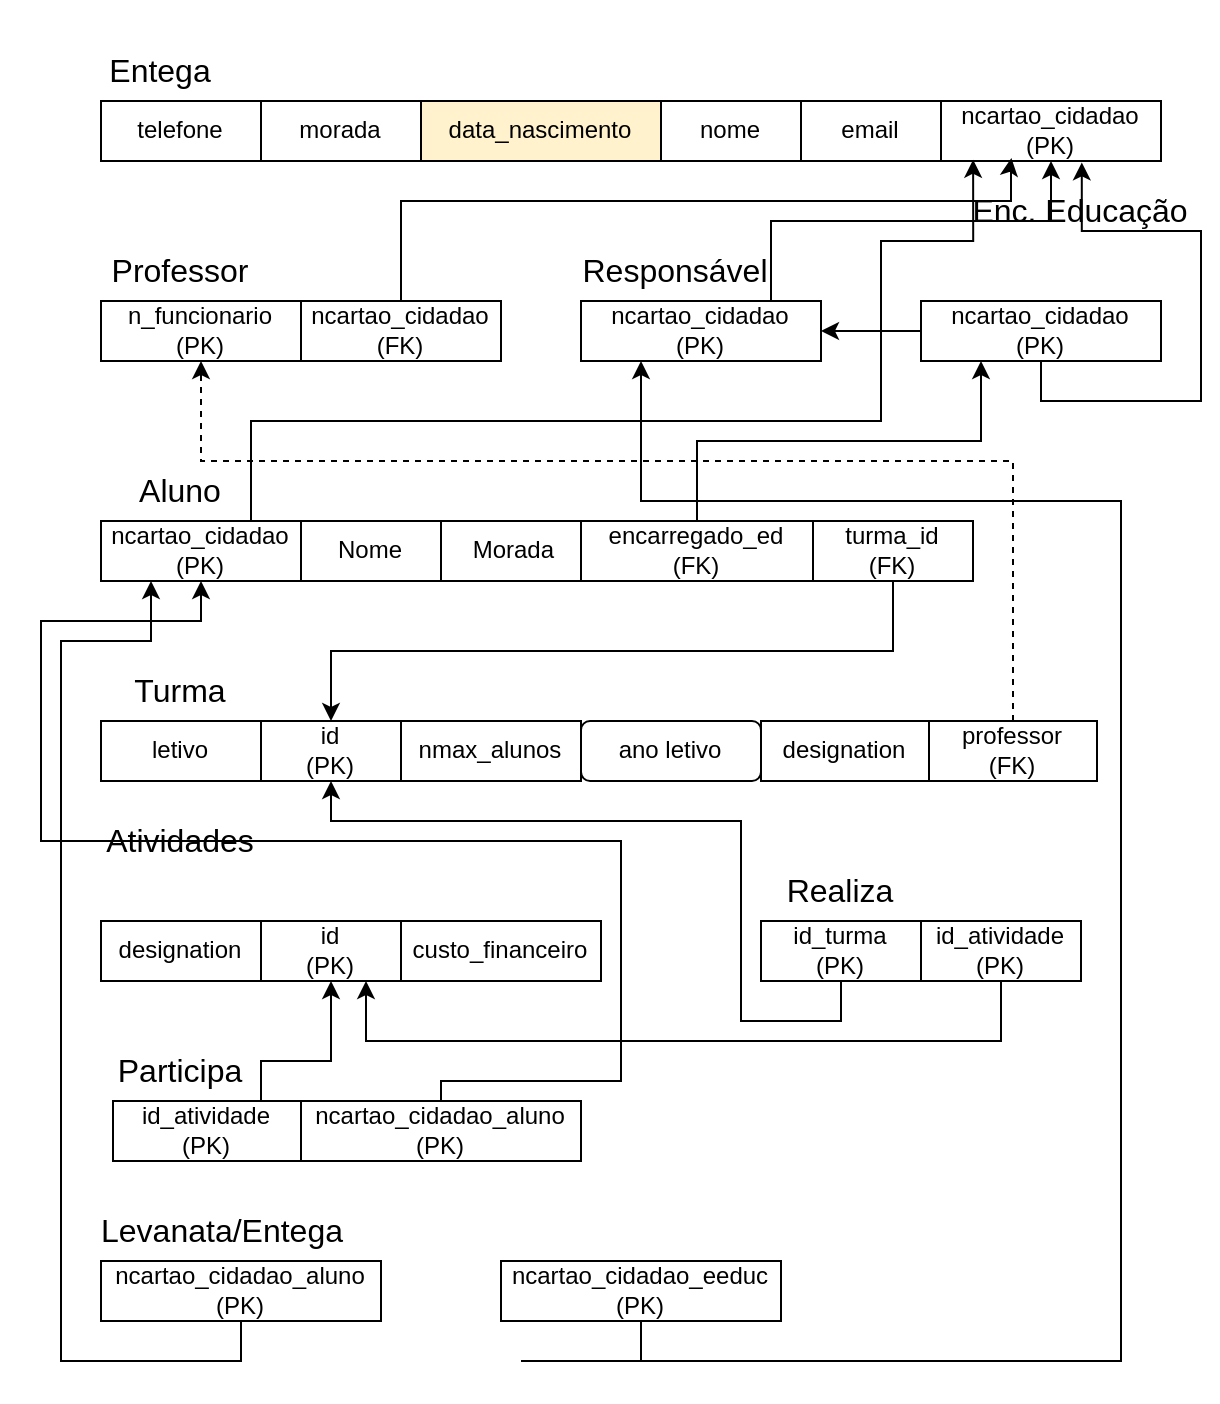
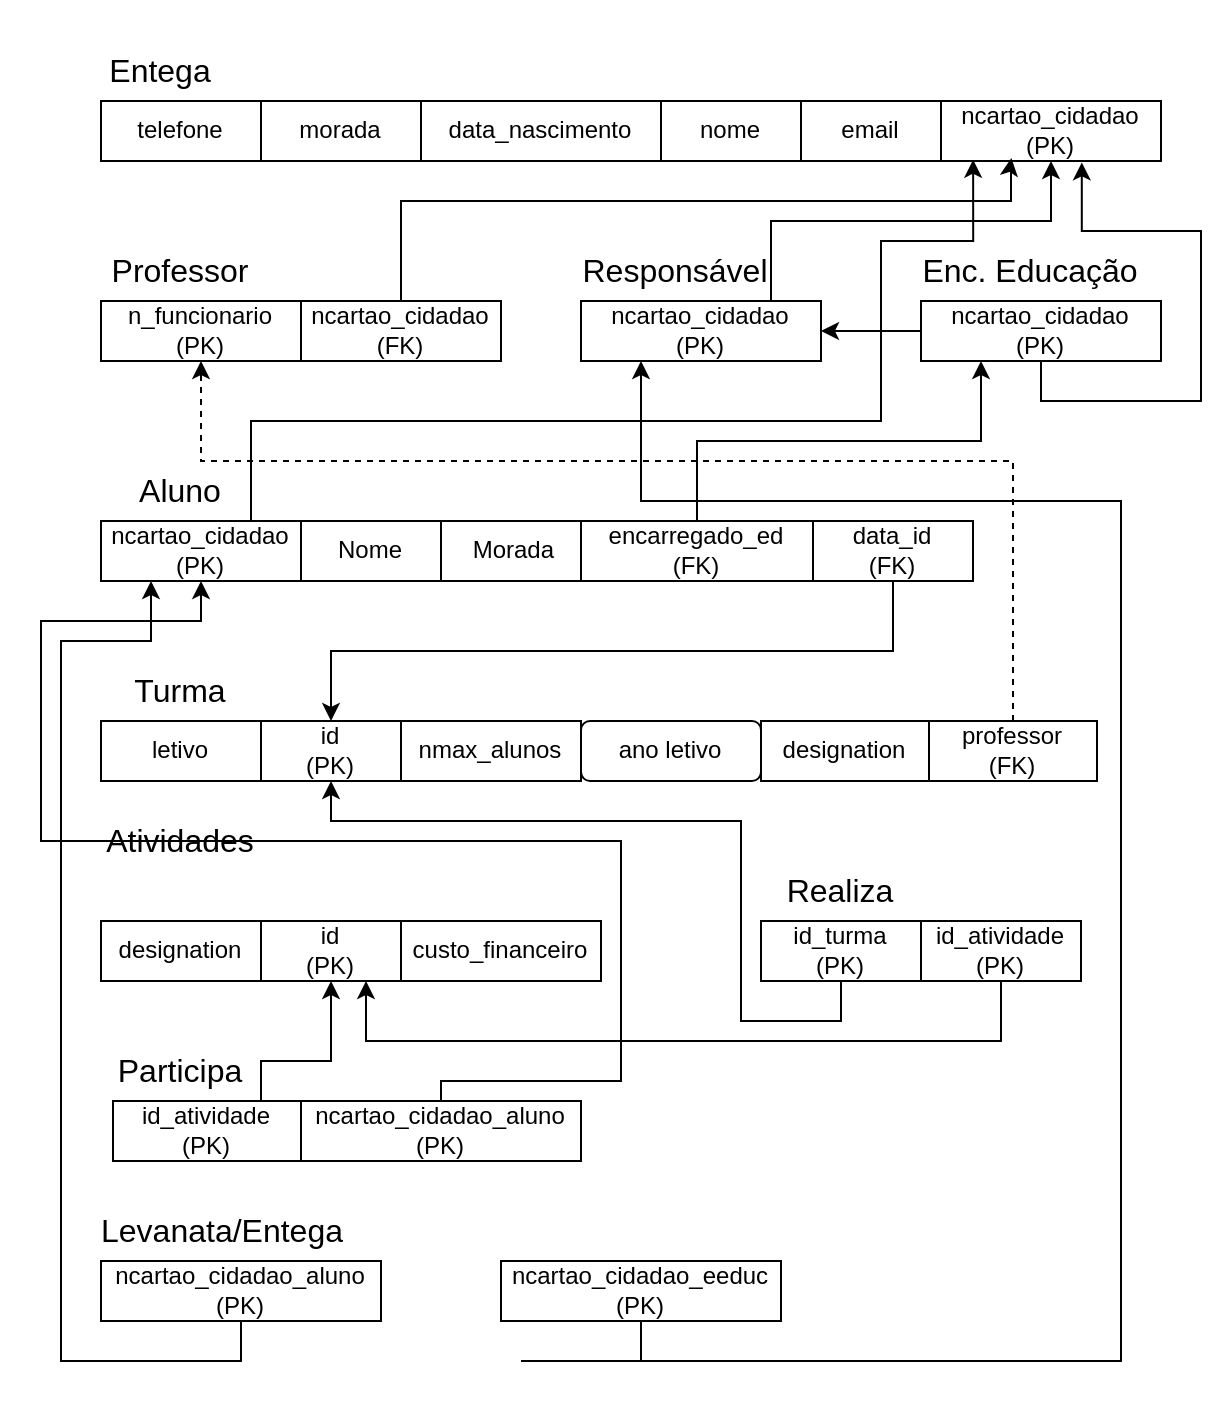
node "data_nascimento": fillcolor #fff2cc -> #ffffff
node "Enc. Educação": moved (1081, 211) -> (1031, 271)
node "turma_id (FK)": label "turma_id (FK)" -> "data_id (FK)"
